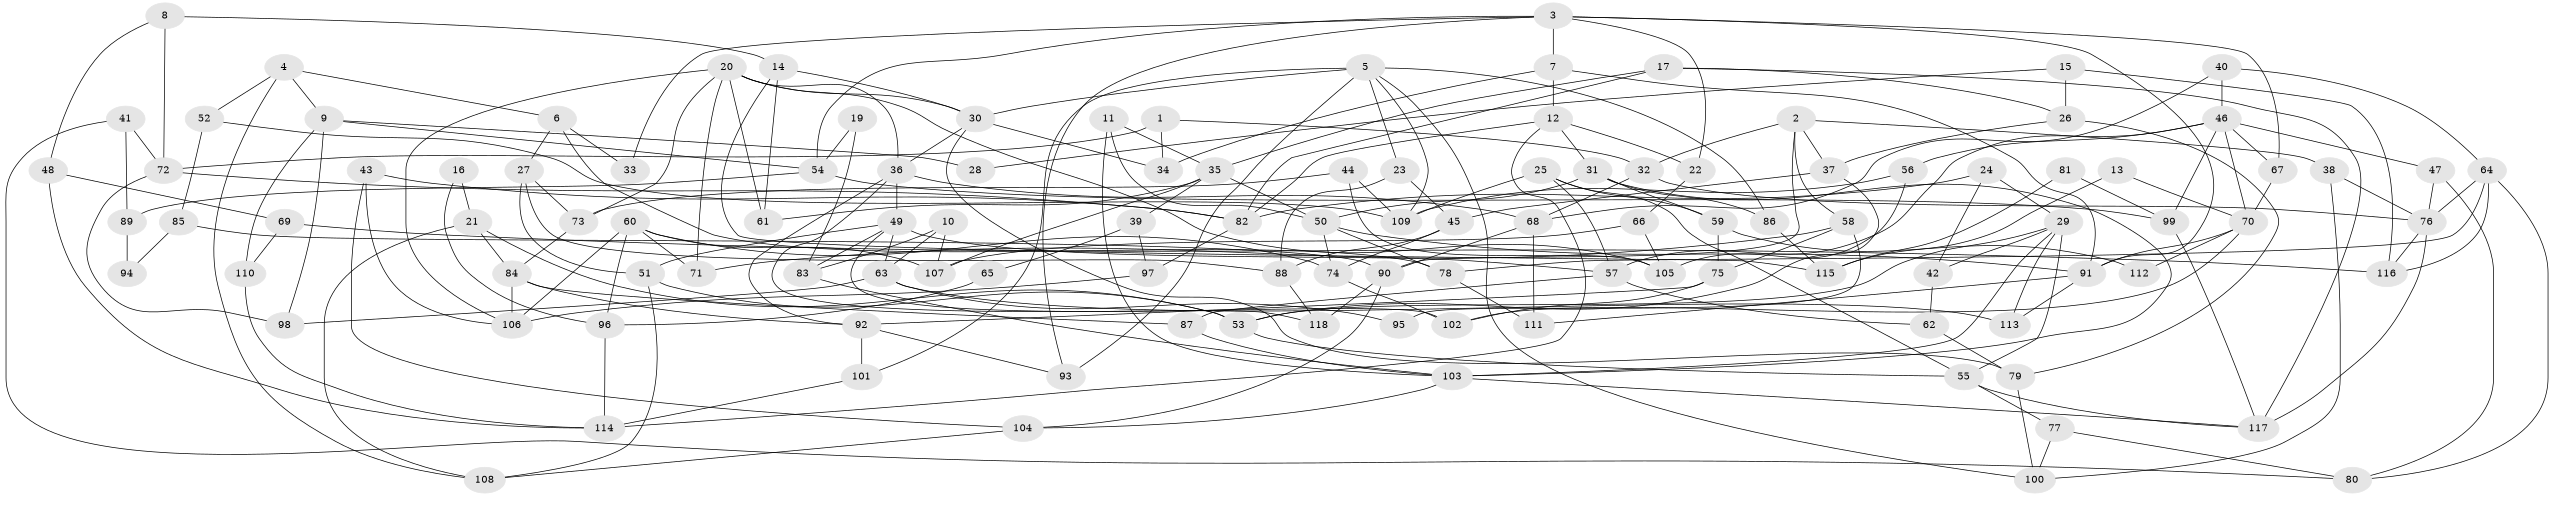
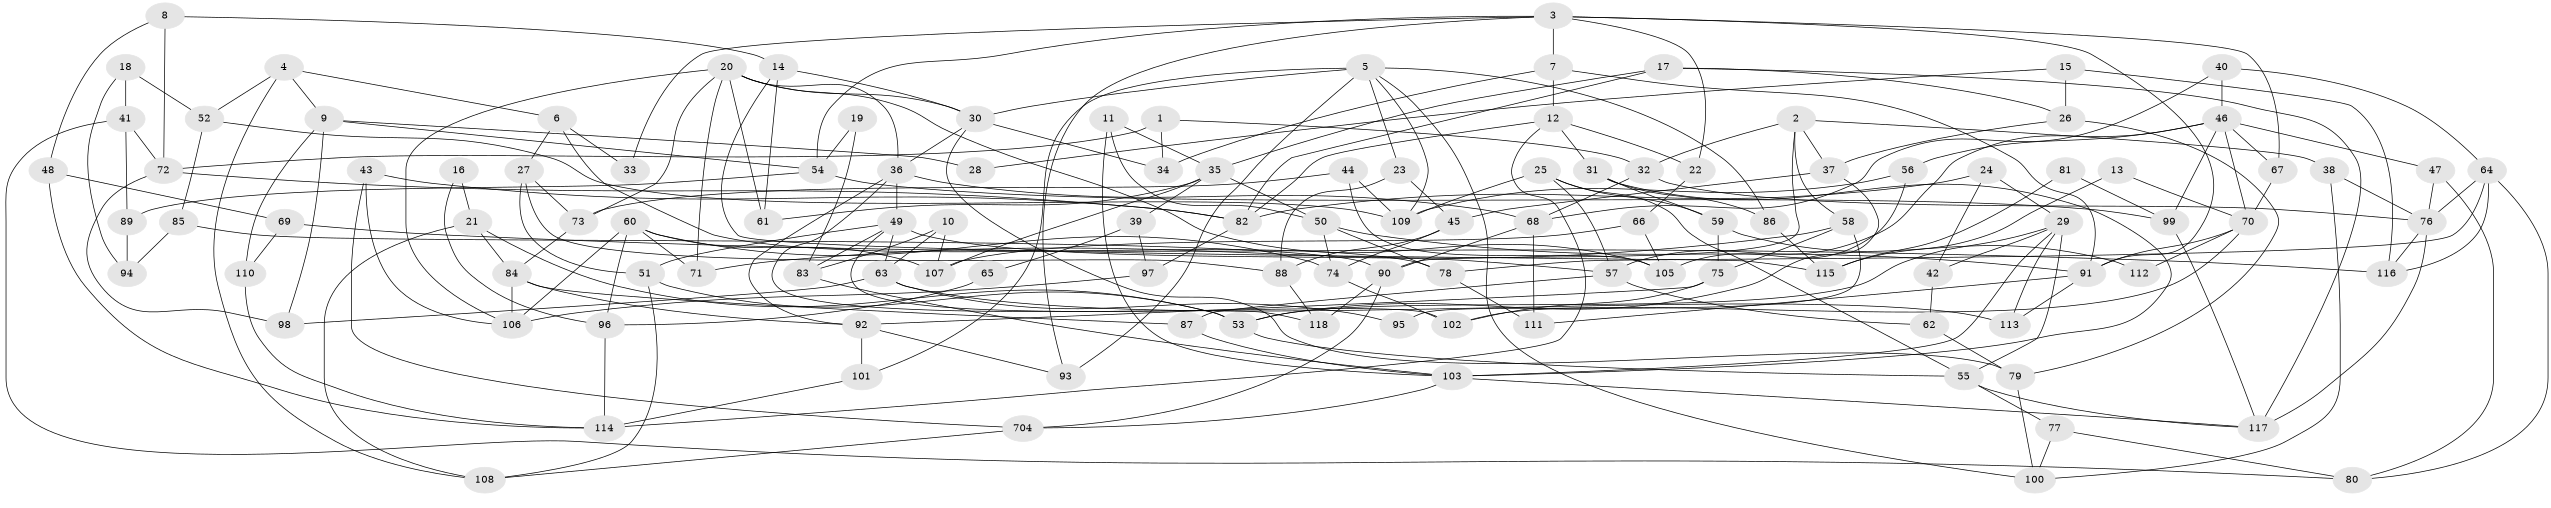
node "18": added
edge "31" -- "50": removed
node "104": label "104" -> "704"
